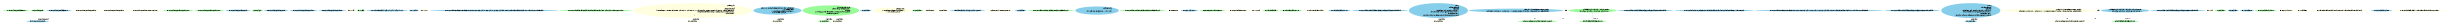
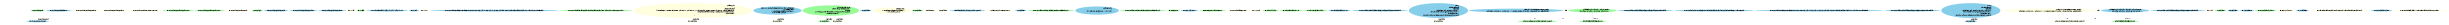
node "Entry CommandLine.OptionAttribute.CreateOptionInfo()": removed
node "Exit CommandLine.OptionAttribute.CreateOptionInfo()": label "Exit CommandLine.OptionAttribute.CreateOptionInfo()" -> "Exit MapValues.OptionAttribute.CreateOptionInfo()"
node "Entry CommandLine.OptionAttribute.OptionAttribute()": fillcolor skyblue -> lightyellow
node "Entry Unk.Tokenizer": label "Entry Unk.Tokenizer" -> "Entry Unk.Single"
node "p.Name.Equals(''BoolValue'', StringComparison.OptionInfo)": label "p.Name.Equals(''BoolValue'', StringComparison.OptionInfo)" -> "p.Name.Equals(''BoolValue'', StringComparison.Ordinal)"
node "Entry string.Equals(string)": fillcolor lightyellow -> palegreen
node "Entry CommandLine.Core.FakeOptions.IsOption()": label "Entry CommandLine.Core.FakeOptions.IsOption()" -> "Entry CommandLine.Core.Specification.IsOption()"
node "Entry System.Type.GetProperties()": label "Entry System.Type.GetProperties()" -> "Entry System.Type.KeyValuePair()"
node "Entry System.Linq.Enumerable.Empty<TResult>()": fillcolor lightyellow -> palegreen
node "Entry Unk.SequenceEqual": fillcolor lightyellow -> skyblue
node "return new OptionInfo(Nothing, LongName);": label "return new OptionInfo(Nothing, LongName);" -> "return new OptionInfo(ShortName, LongName);"
